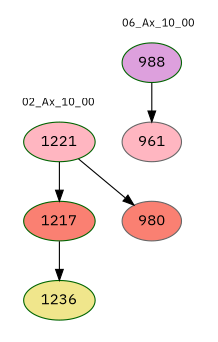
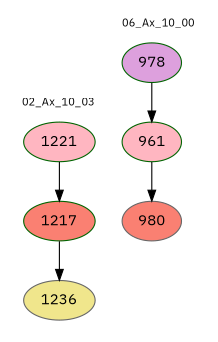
node "988": label "988" -> "978"
cluster "02_Ax_10_00": label "02_Ax_10_00" -> "02_Ax_10_03"
node "961": color gray40 -> darkgreen
edge "1221" -> "980": now "961" -> "980"
node "1236": color darkgreen -> gray40
